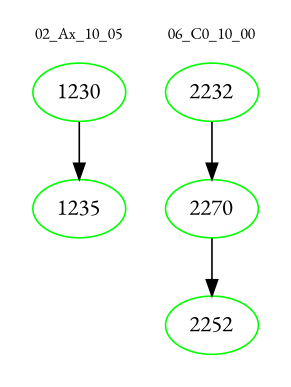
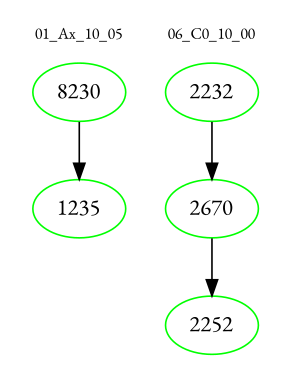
cluster "02_Ax_10_05": label "02_Ax_10_05" -> "01_Ax_10_05"
node "1230": label "1230" -> "8230"
node "2270": label "2270" -> "2670"
